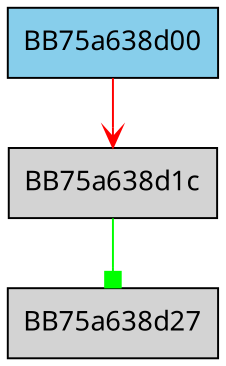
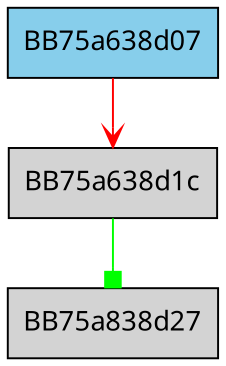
node "BB75a638d00": label "BB75a638d00" -> "BB75a638d07"
node "BB75a638d27": label "BB75a638d27" -> "BB75a838d27"
